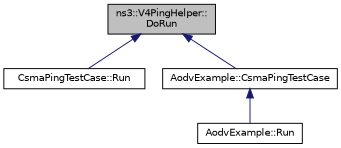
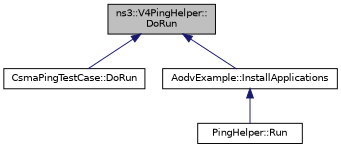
node "CsmaPingTestCase::Run": label "CsmaPingTestCase::Run" -> "CsmaPingTestCase::DoRun"
node "AodvExample::CsmaPingTestCase": label "AodvExample::CsmaPingTestCase" -> "AodvExample::InstallApplications"
node "AodvExample::Run": label "AodvExample::Run" -> "PingHelper::Run"
